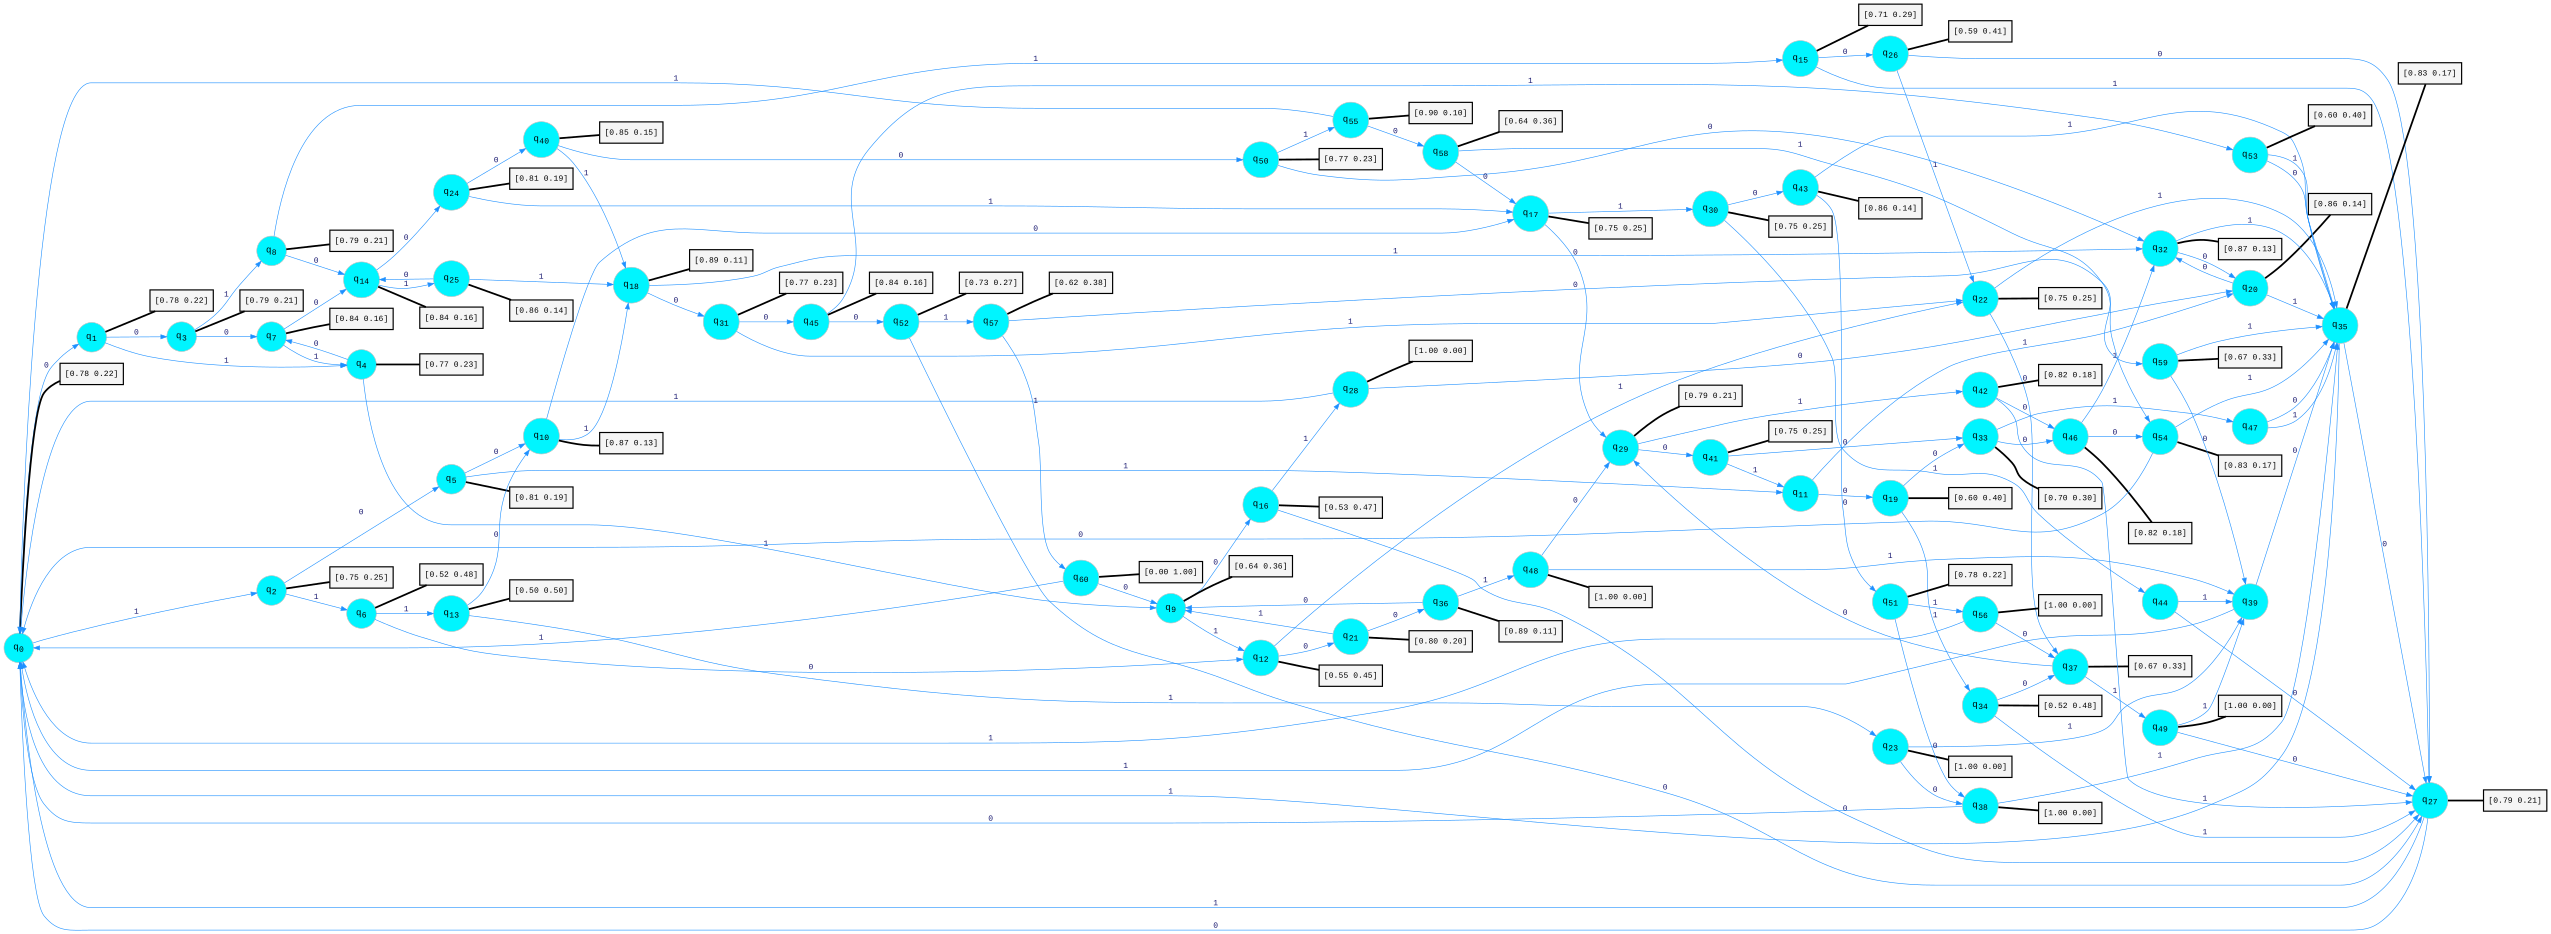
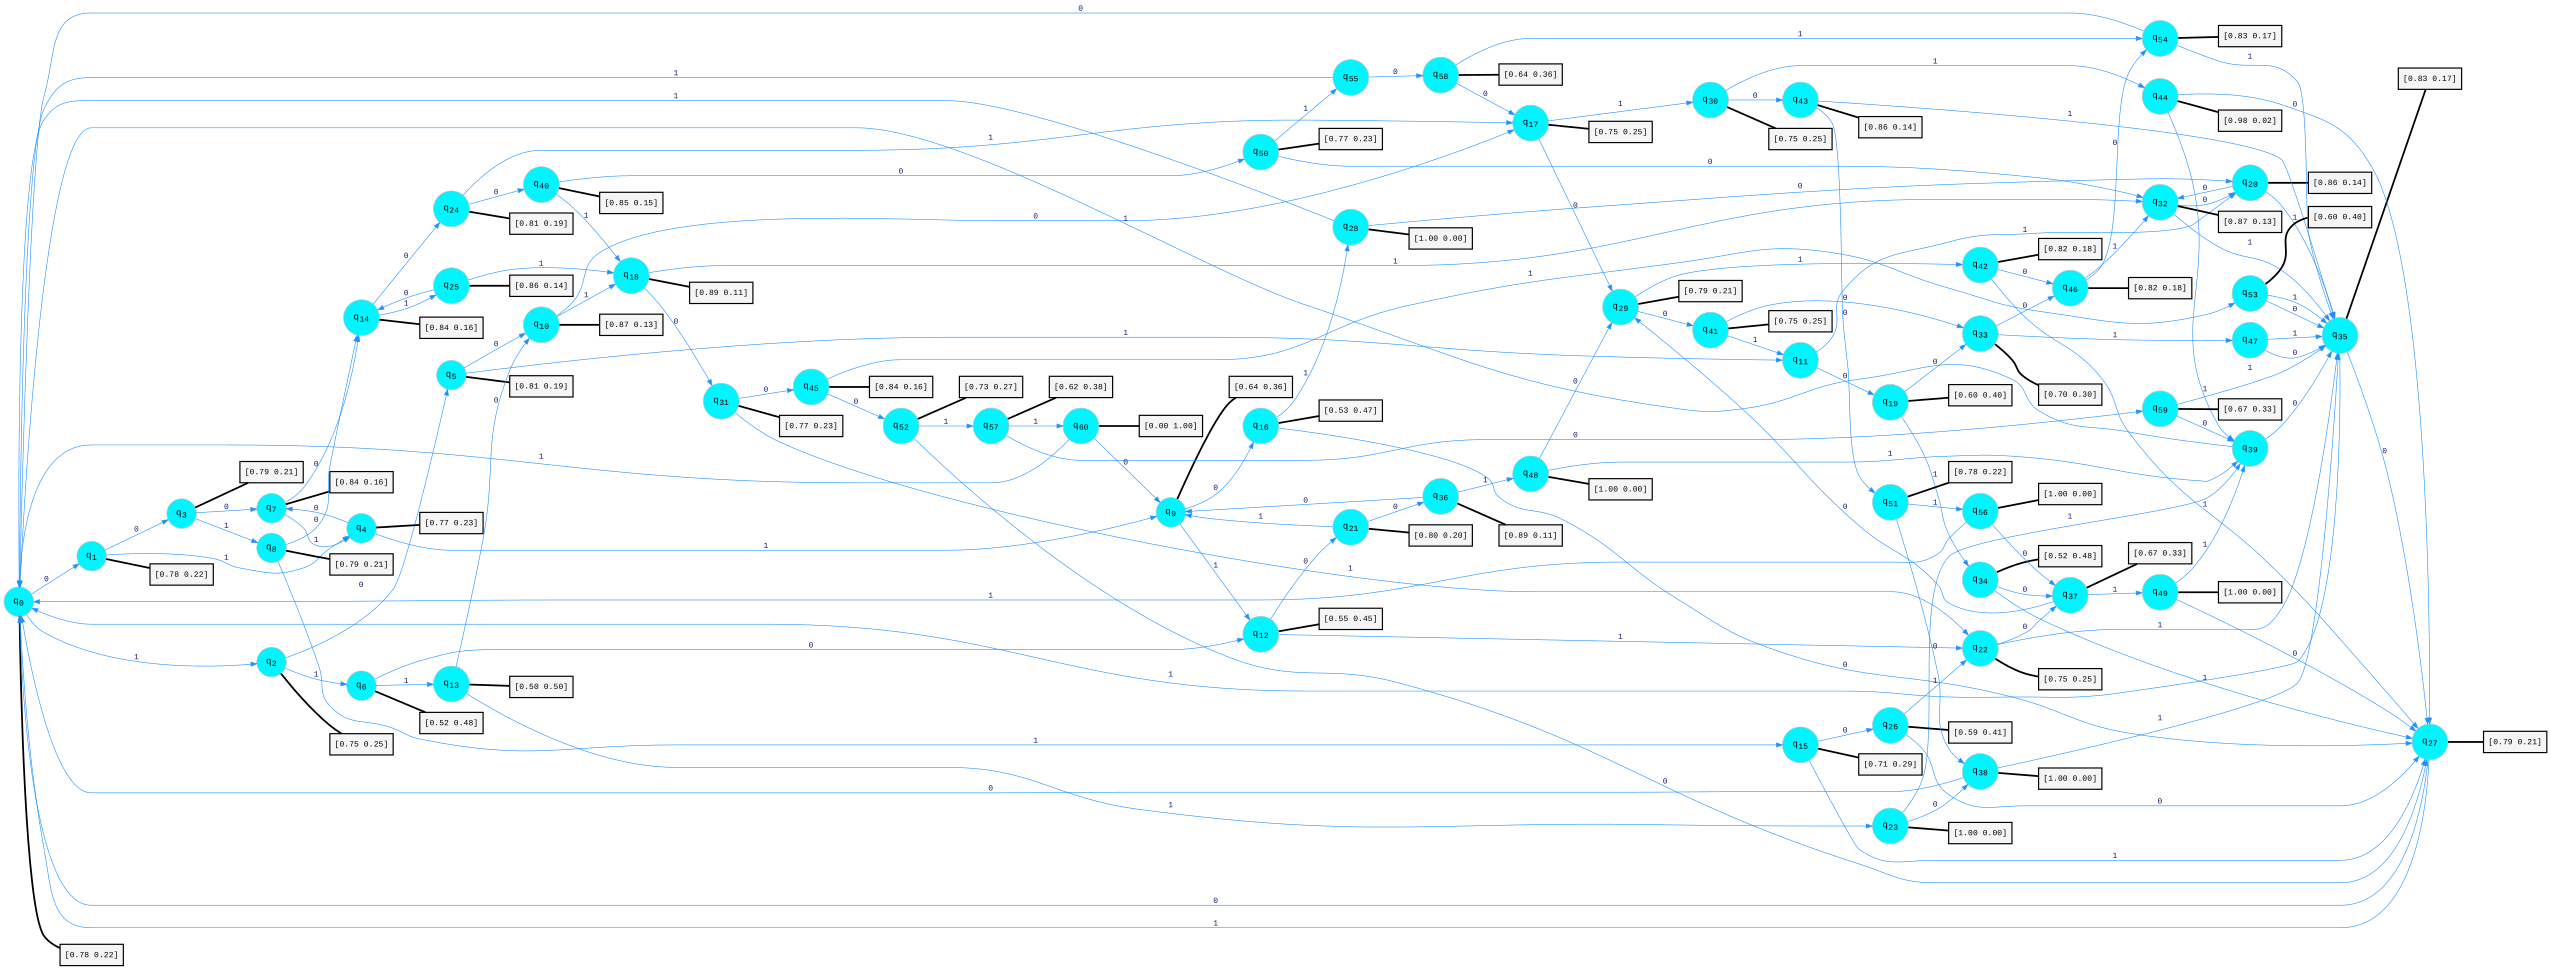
node "[0.90 0.10]": removed
node "[0.98 0.02]": added
